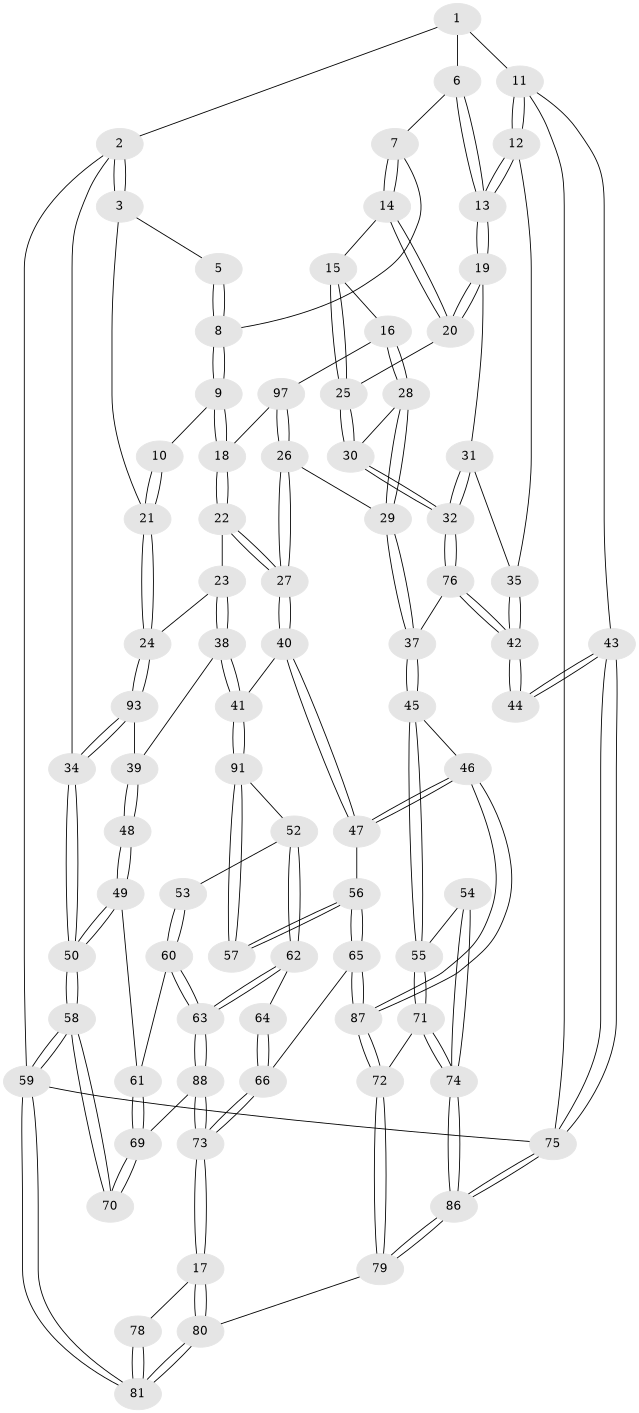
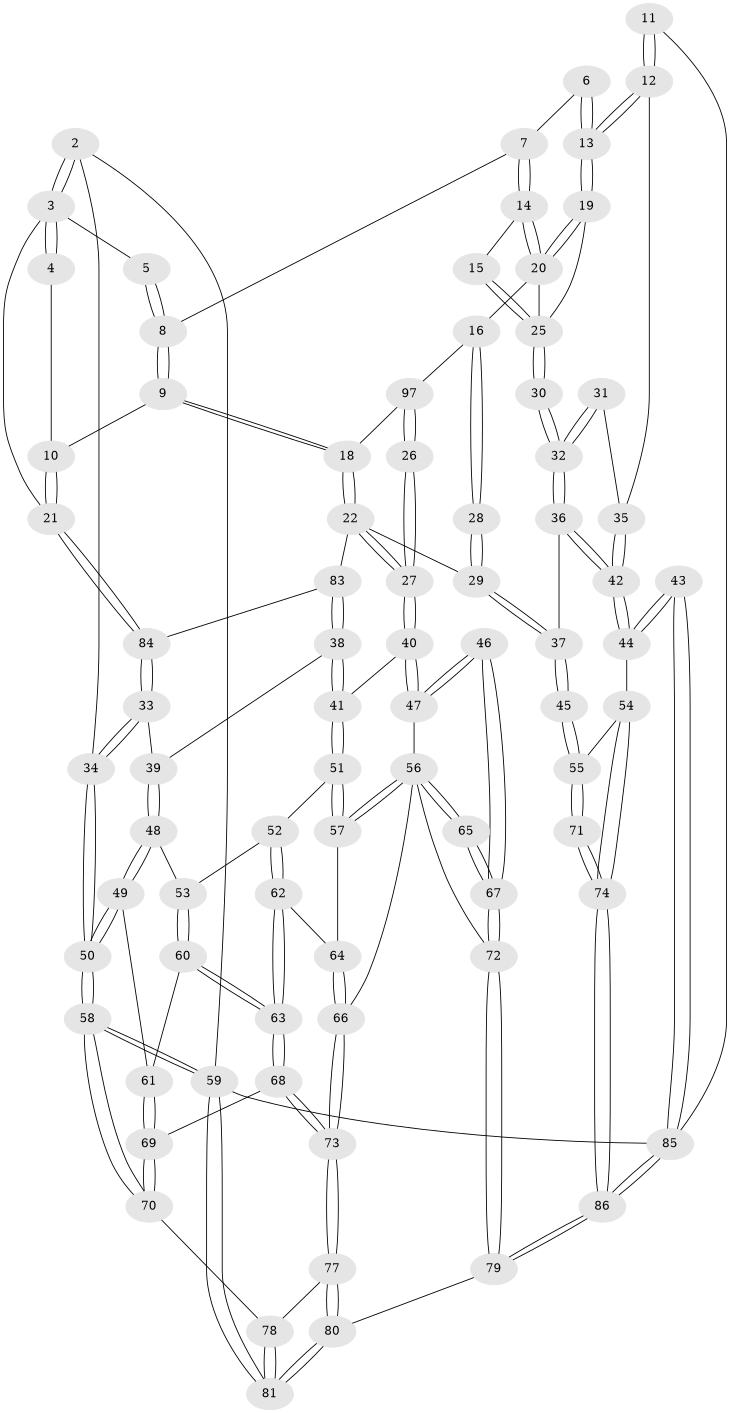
node "1": removed
node "4": added
edge "15" -- "16": now "20" -- "16"
edge "11" -- "43": removed
edge "19" -- "31": now "19" -- "25"
edge "28" -- "30": removed
edge "26" -- "29": now "22" -- "29"
node "23": label "23" -> "83"
node "76": label "76" -> "36"
node "24": label "24" -> "84"
edge "44" -- "54": added
node "93": label "93" -> "33"
edge "45" -- "46": removed
node "91": label "91" -> "51"
edge "48" -- "53": added
edge "57" -- "64": added
edge "65" -- "66": now "56" -- "66"
node "87": label "87" -> "67"
edge "71" -- "72": now "56" -- "72"
node "88": label "88" -> "68"
node "75": label "75" -> "85"
node "17": label "17" -> "77"
edge "70" -- "78": added
